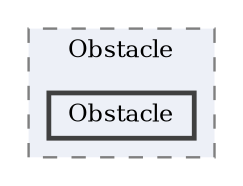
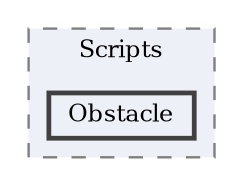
cluster "Obstacle": label "Obstacle" -> "Scripts"
